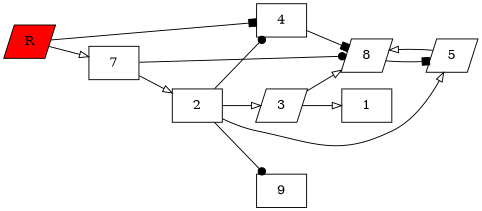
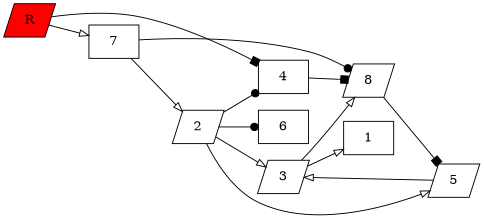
edge "5" -> "8": now "5" -> "3"
node "2": shape box -> parallelogram
node "9": label "9" -> "6"
